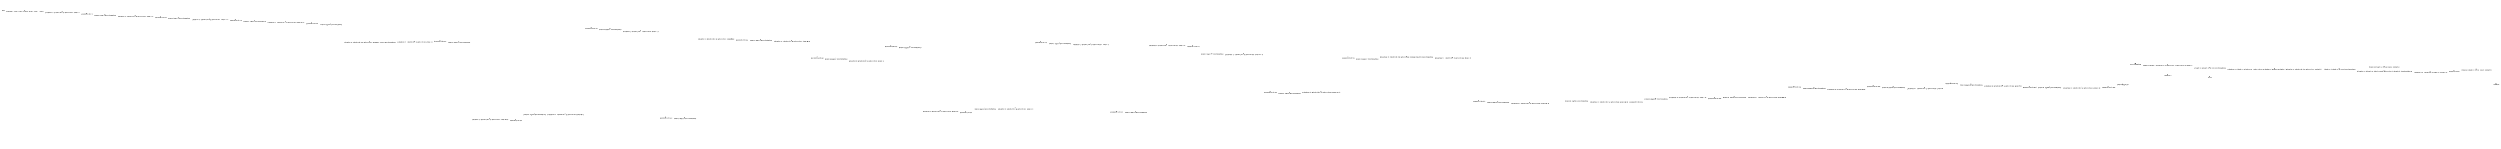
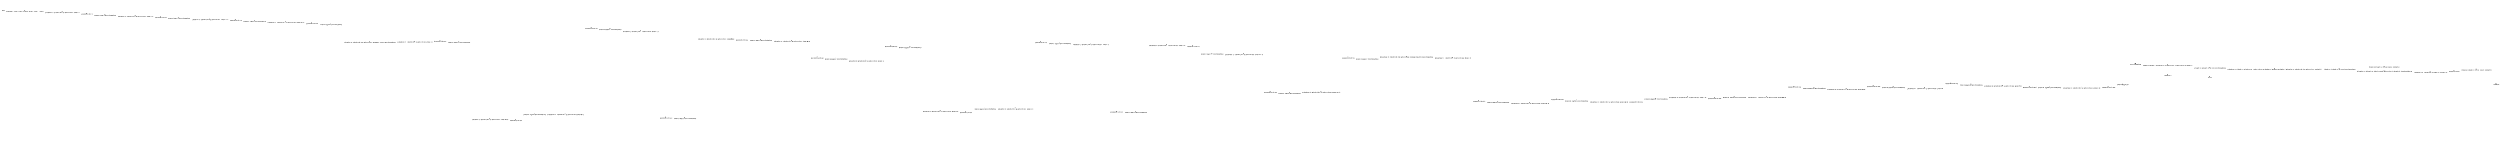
node "608: call-callback.indexOf [v102,'indexOf',v103,v99]": added
